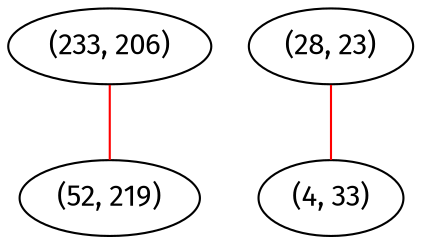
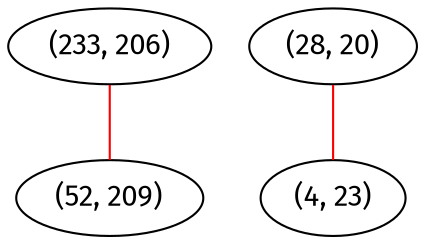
node "(28, 23)": label "(28, 23)" -> "(28, 20)"
node "(52, 219)": label "(52, 219)" -> "(52, 209)"
node "(4, 33)": label "(4, 33)" -> "(4, 23)"
